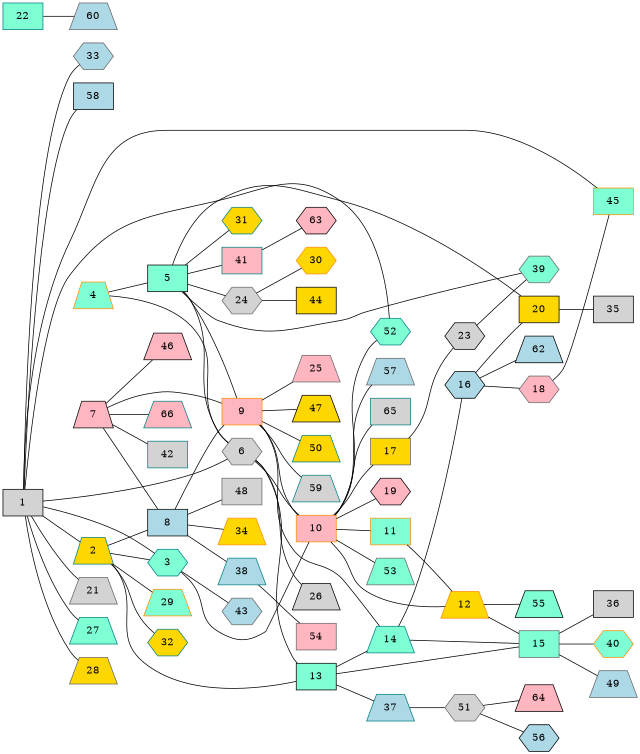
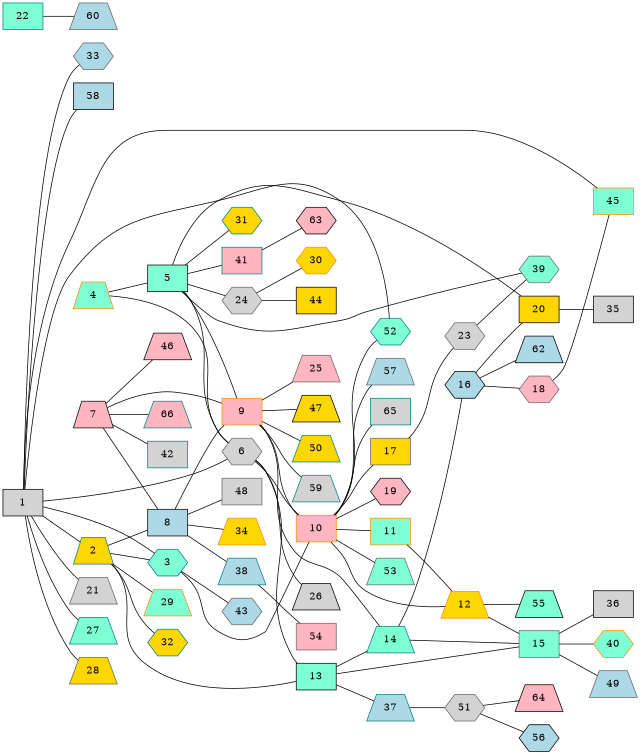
node "23": color black -> gray40
